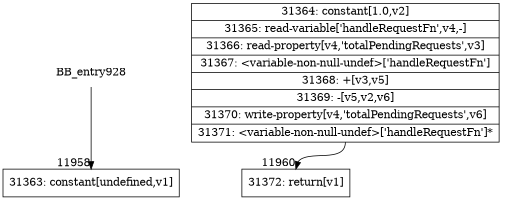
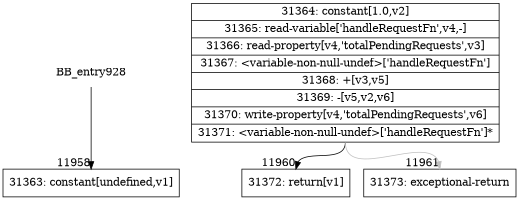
node "31373: exceptional-return": added
